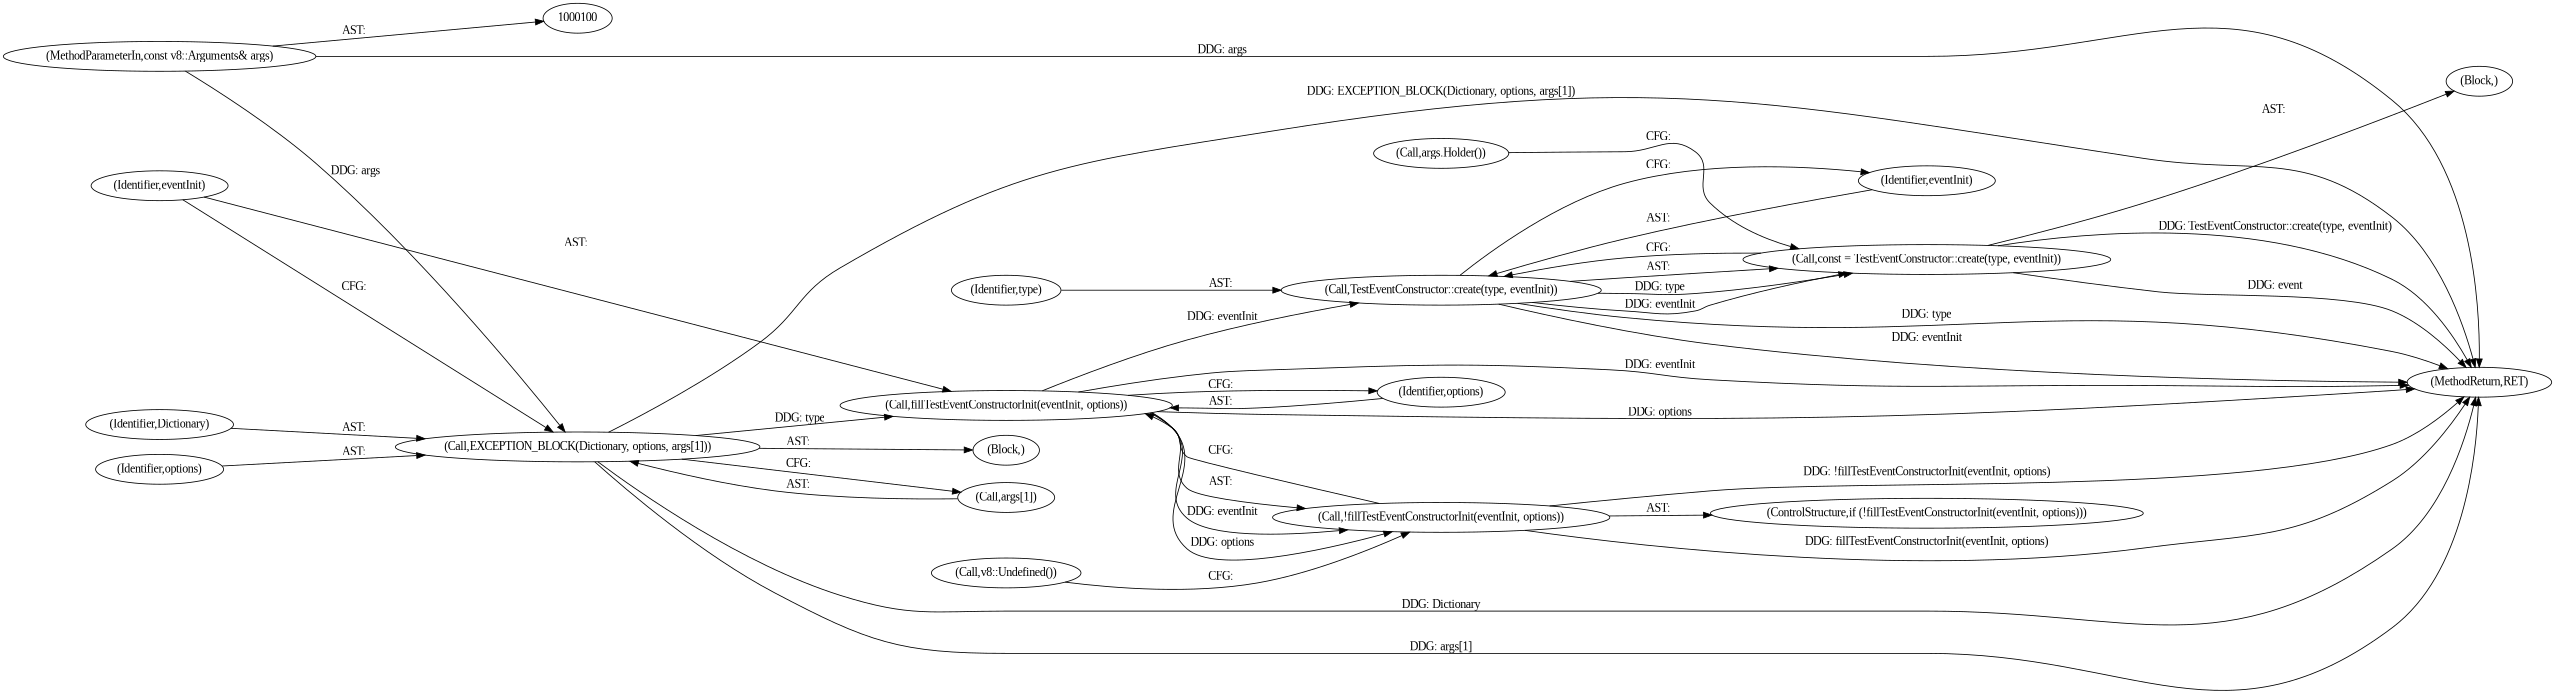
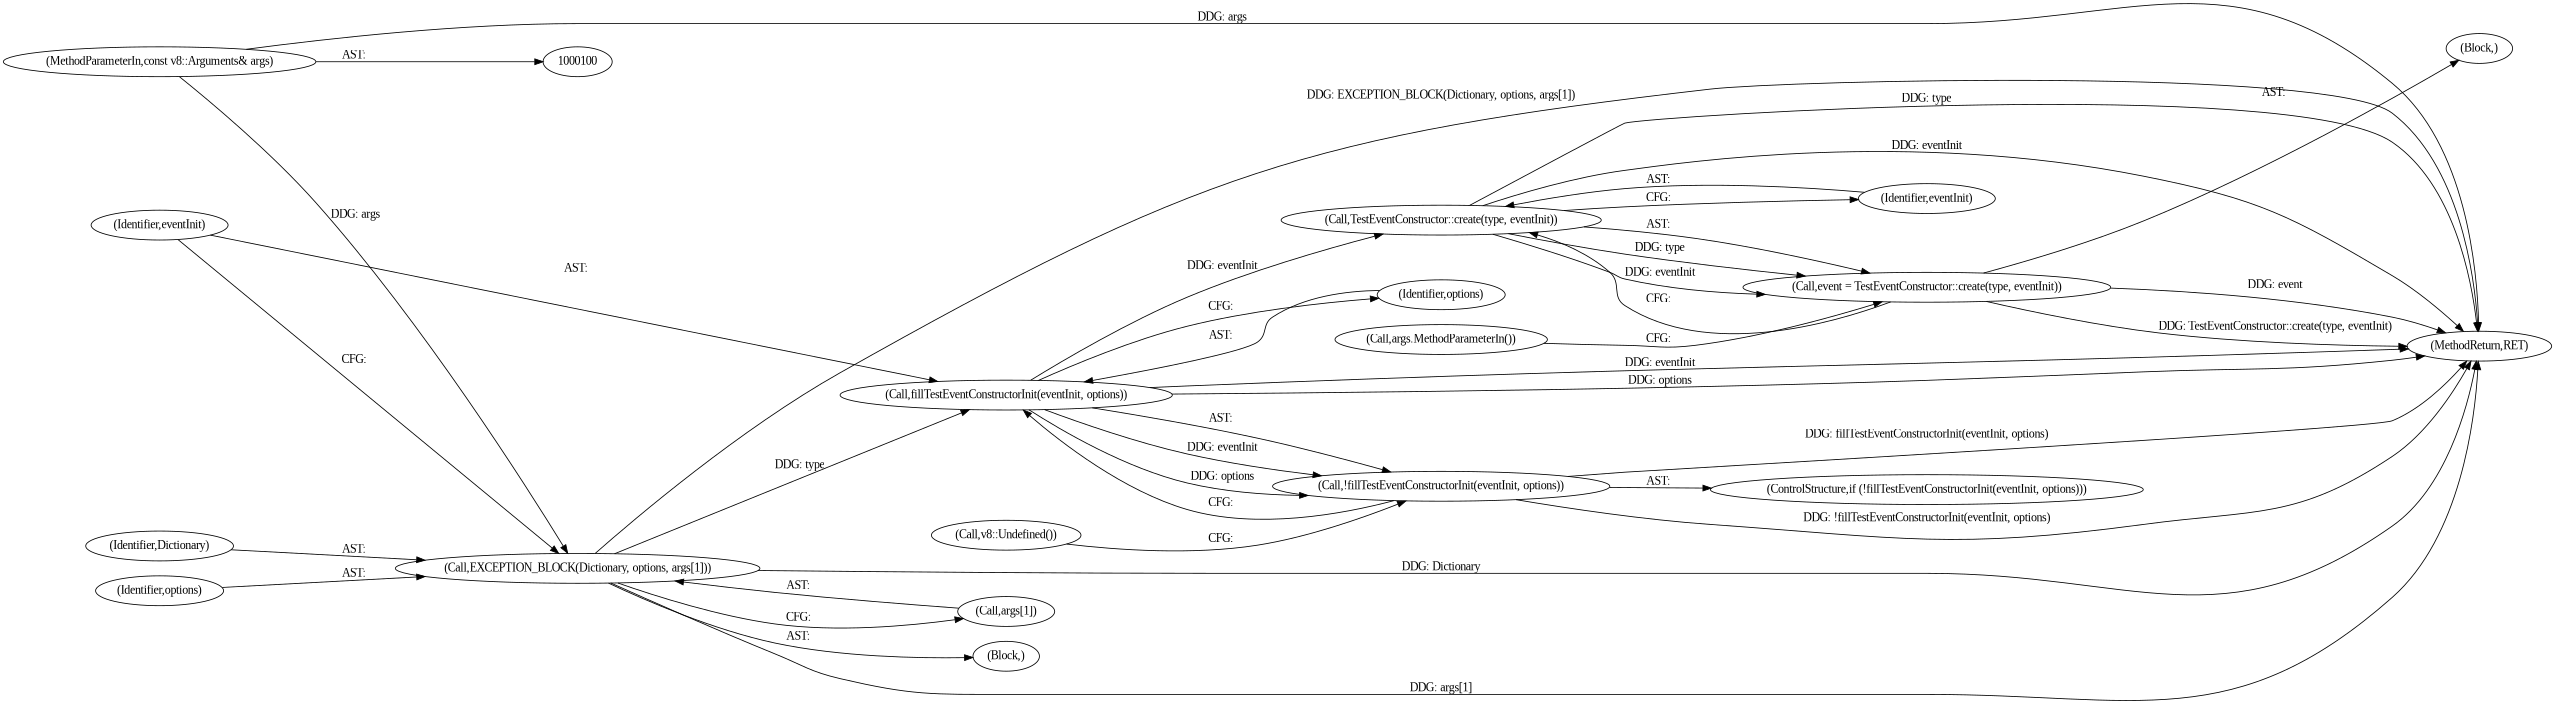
node "(Call,args.Holder())": label "(Call,args.Holder())" -> "(Call,args.MethodParameterIn())"
node "(Call,const = TestEventConstructor::create(type, eventInit))": label "(Call,const = TestEventConstructor::create(type, eventInit))" -> "(Call,event = TestEventConstructor::create(type, eventInit))"
node "(Identifier,type)": removed
